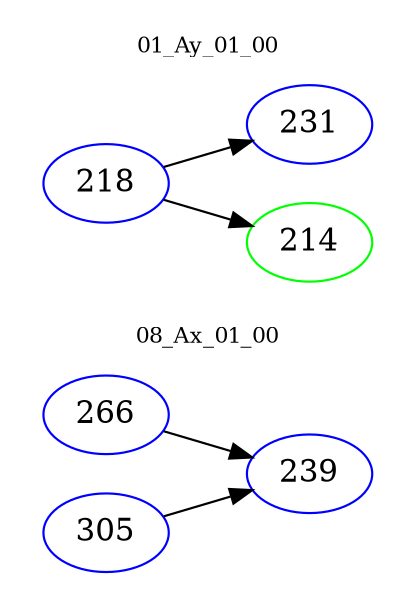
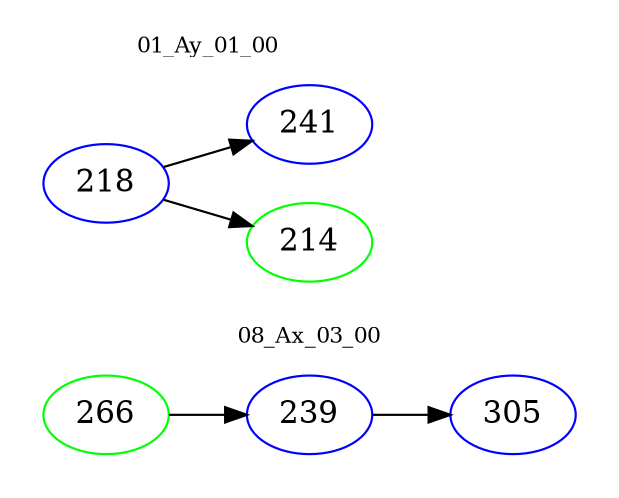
node "231": label "231" -> "241"
cluster "08_Ax_01_00": label "08_Ax_01_00" -> "08_Ax_03_00"
node "266": color blue -> green
edge "305" -> "239": reversed
